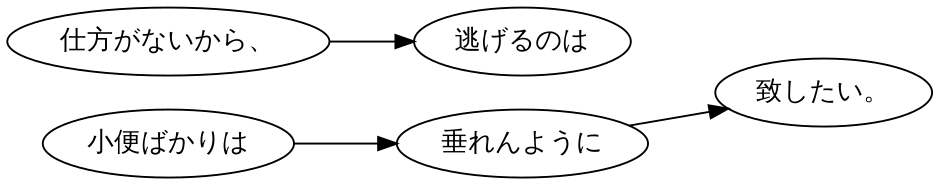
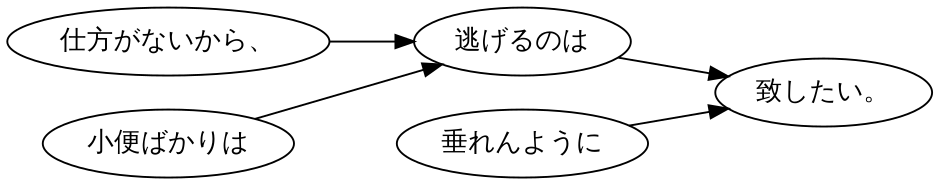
edge "逃げるのは" -> "致したい。": added
edge "小便ばかりは" -> "垂れんように": now "小便ばかりは" -> "逃げるのは"
